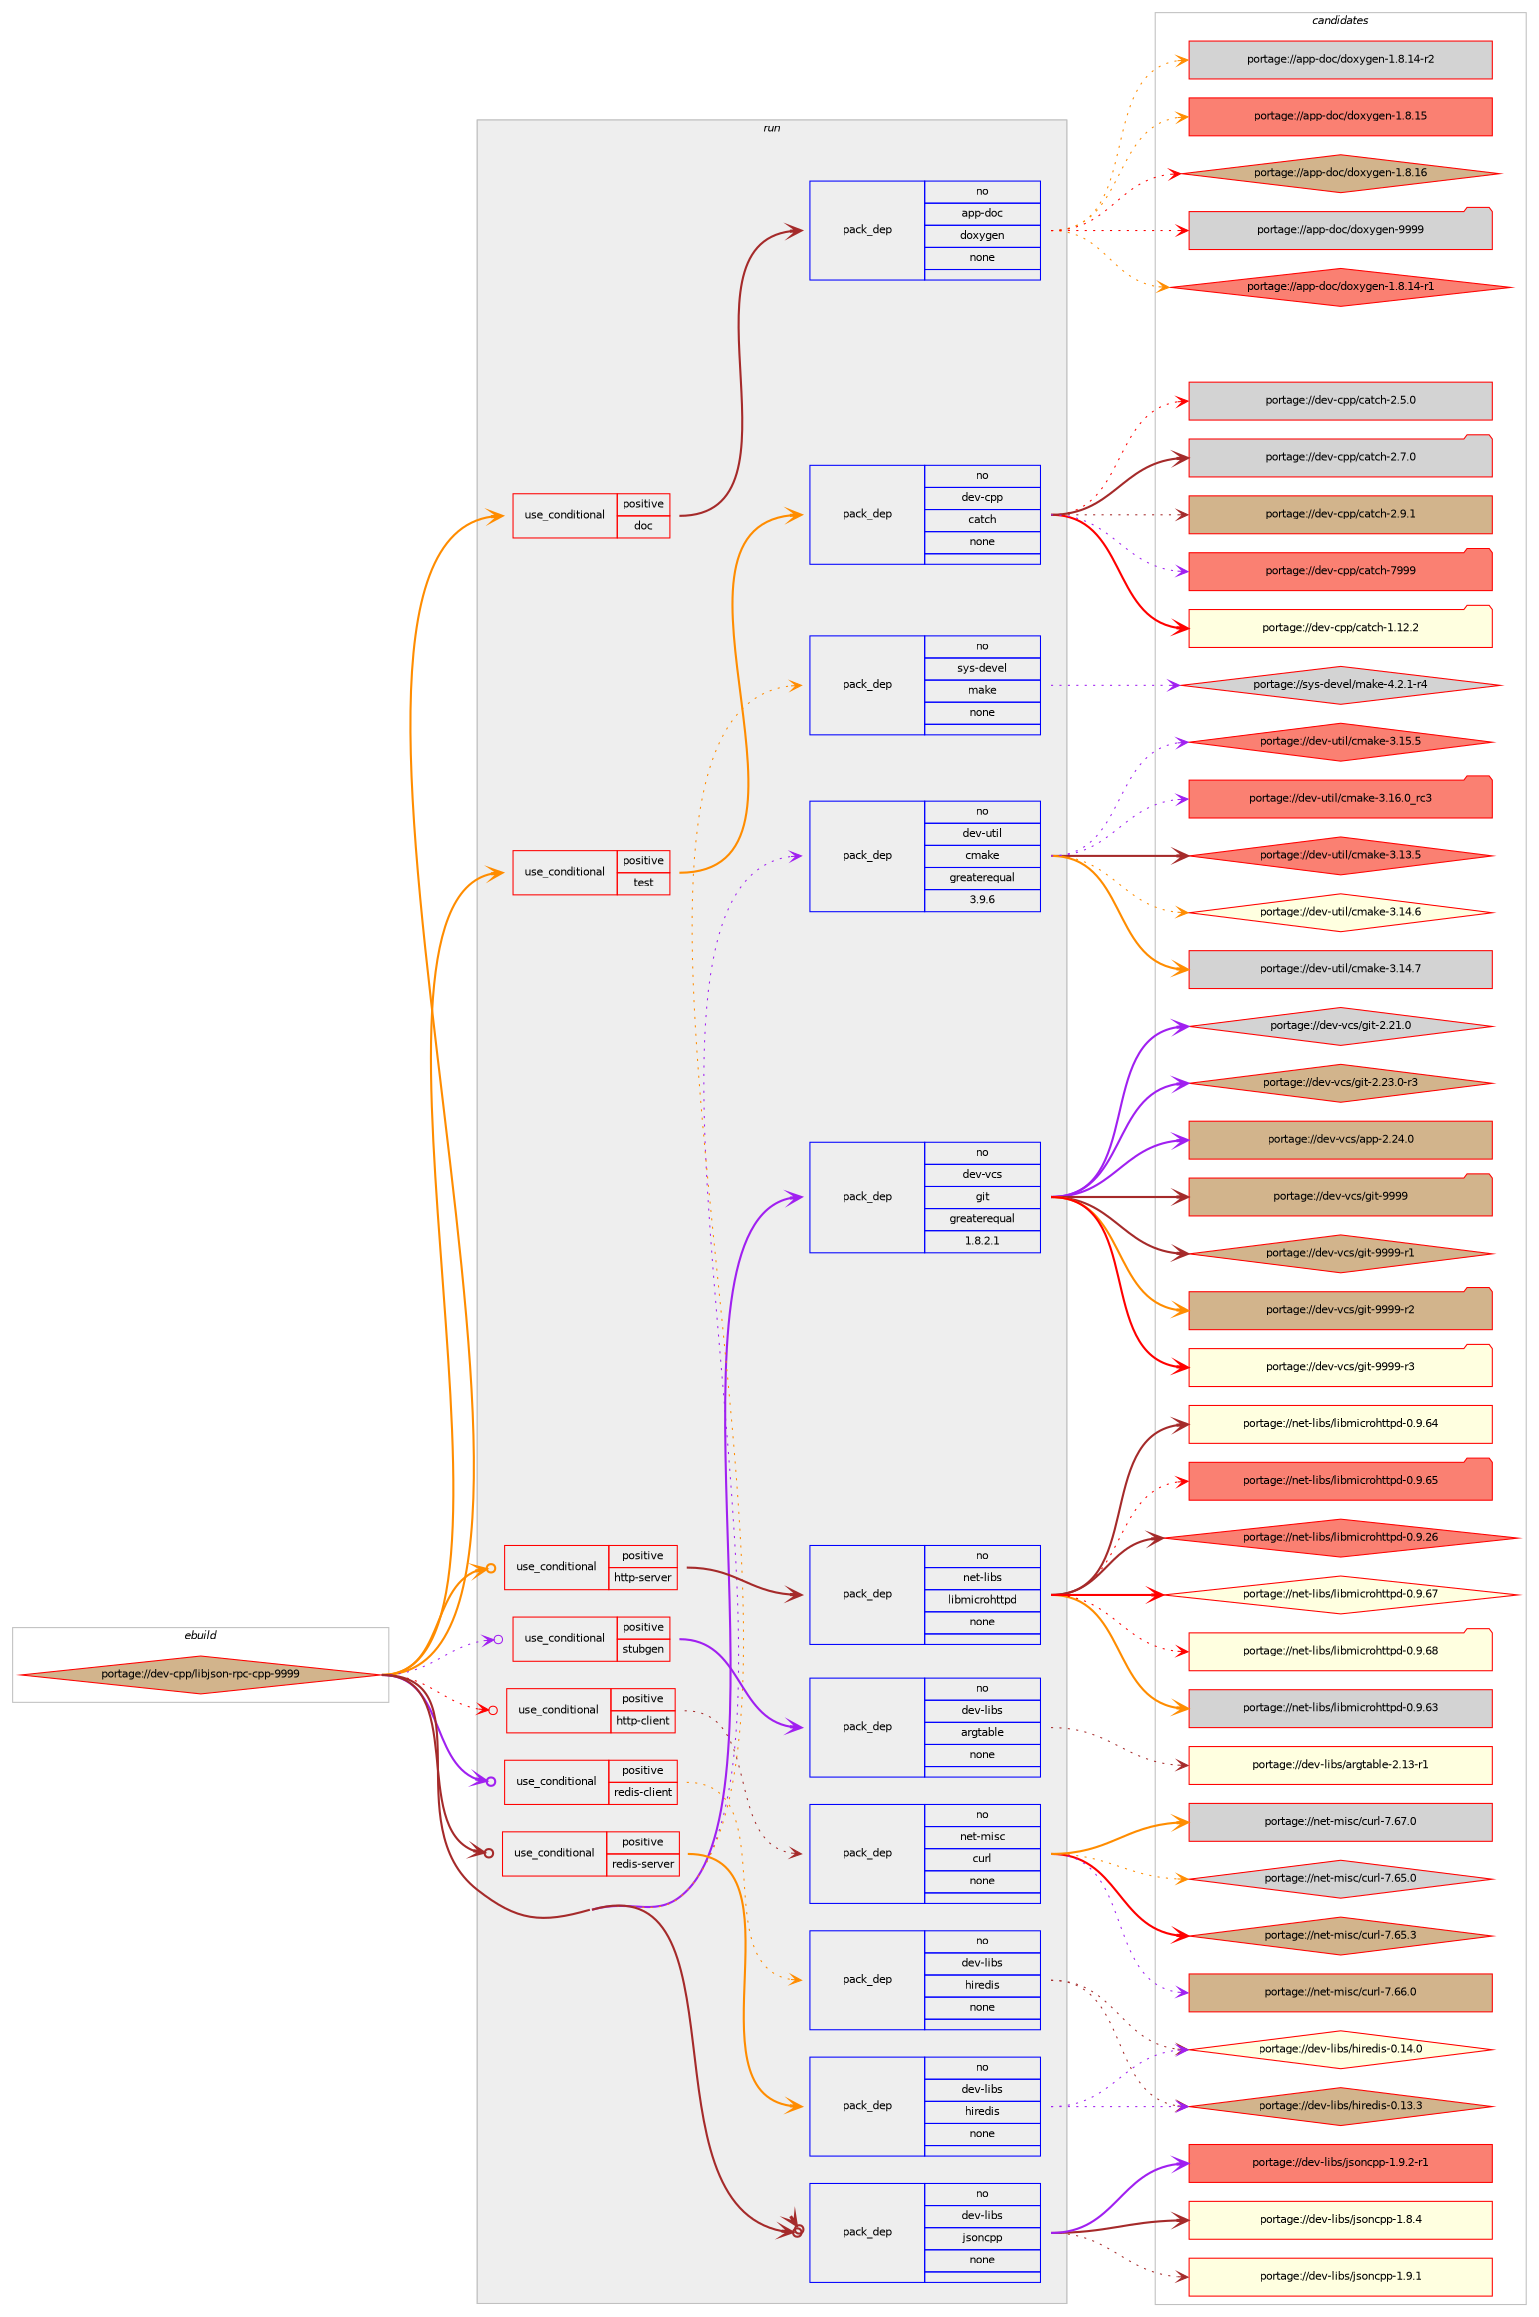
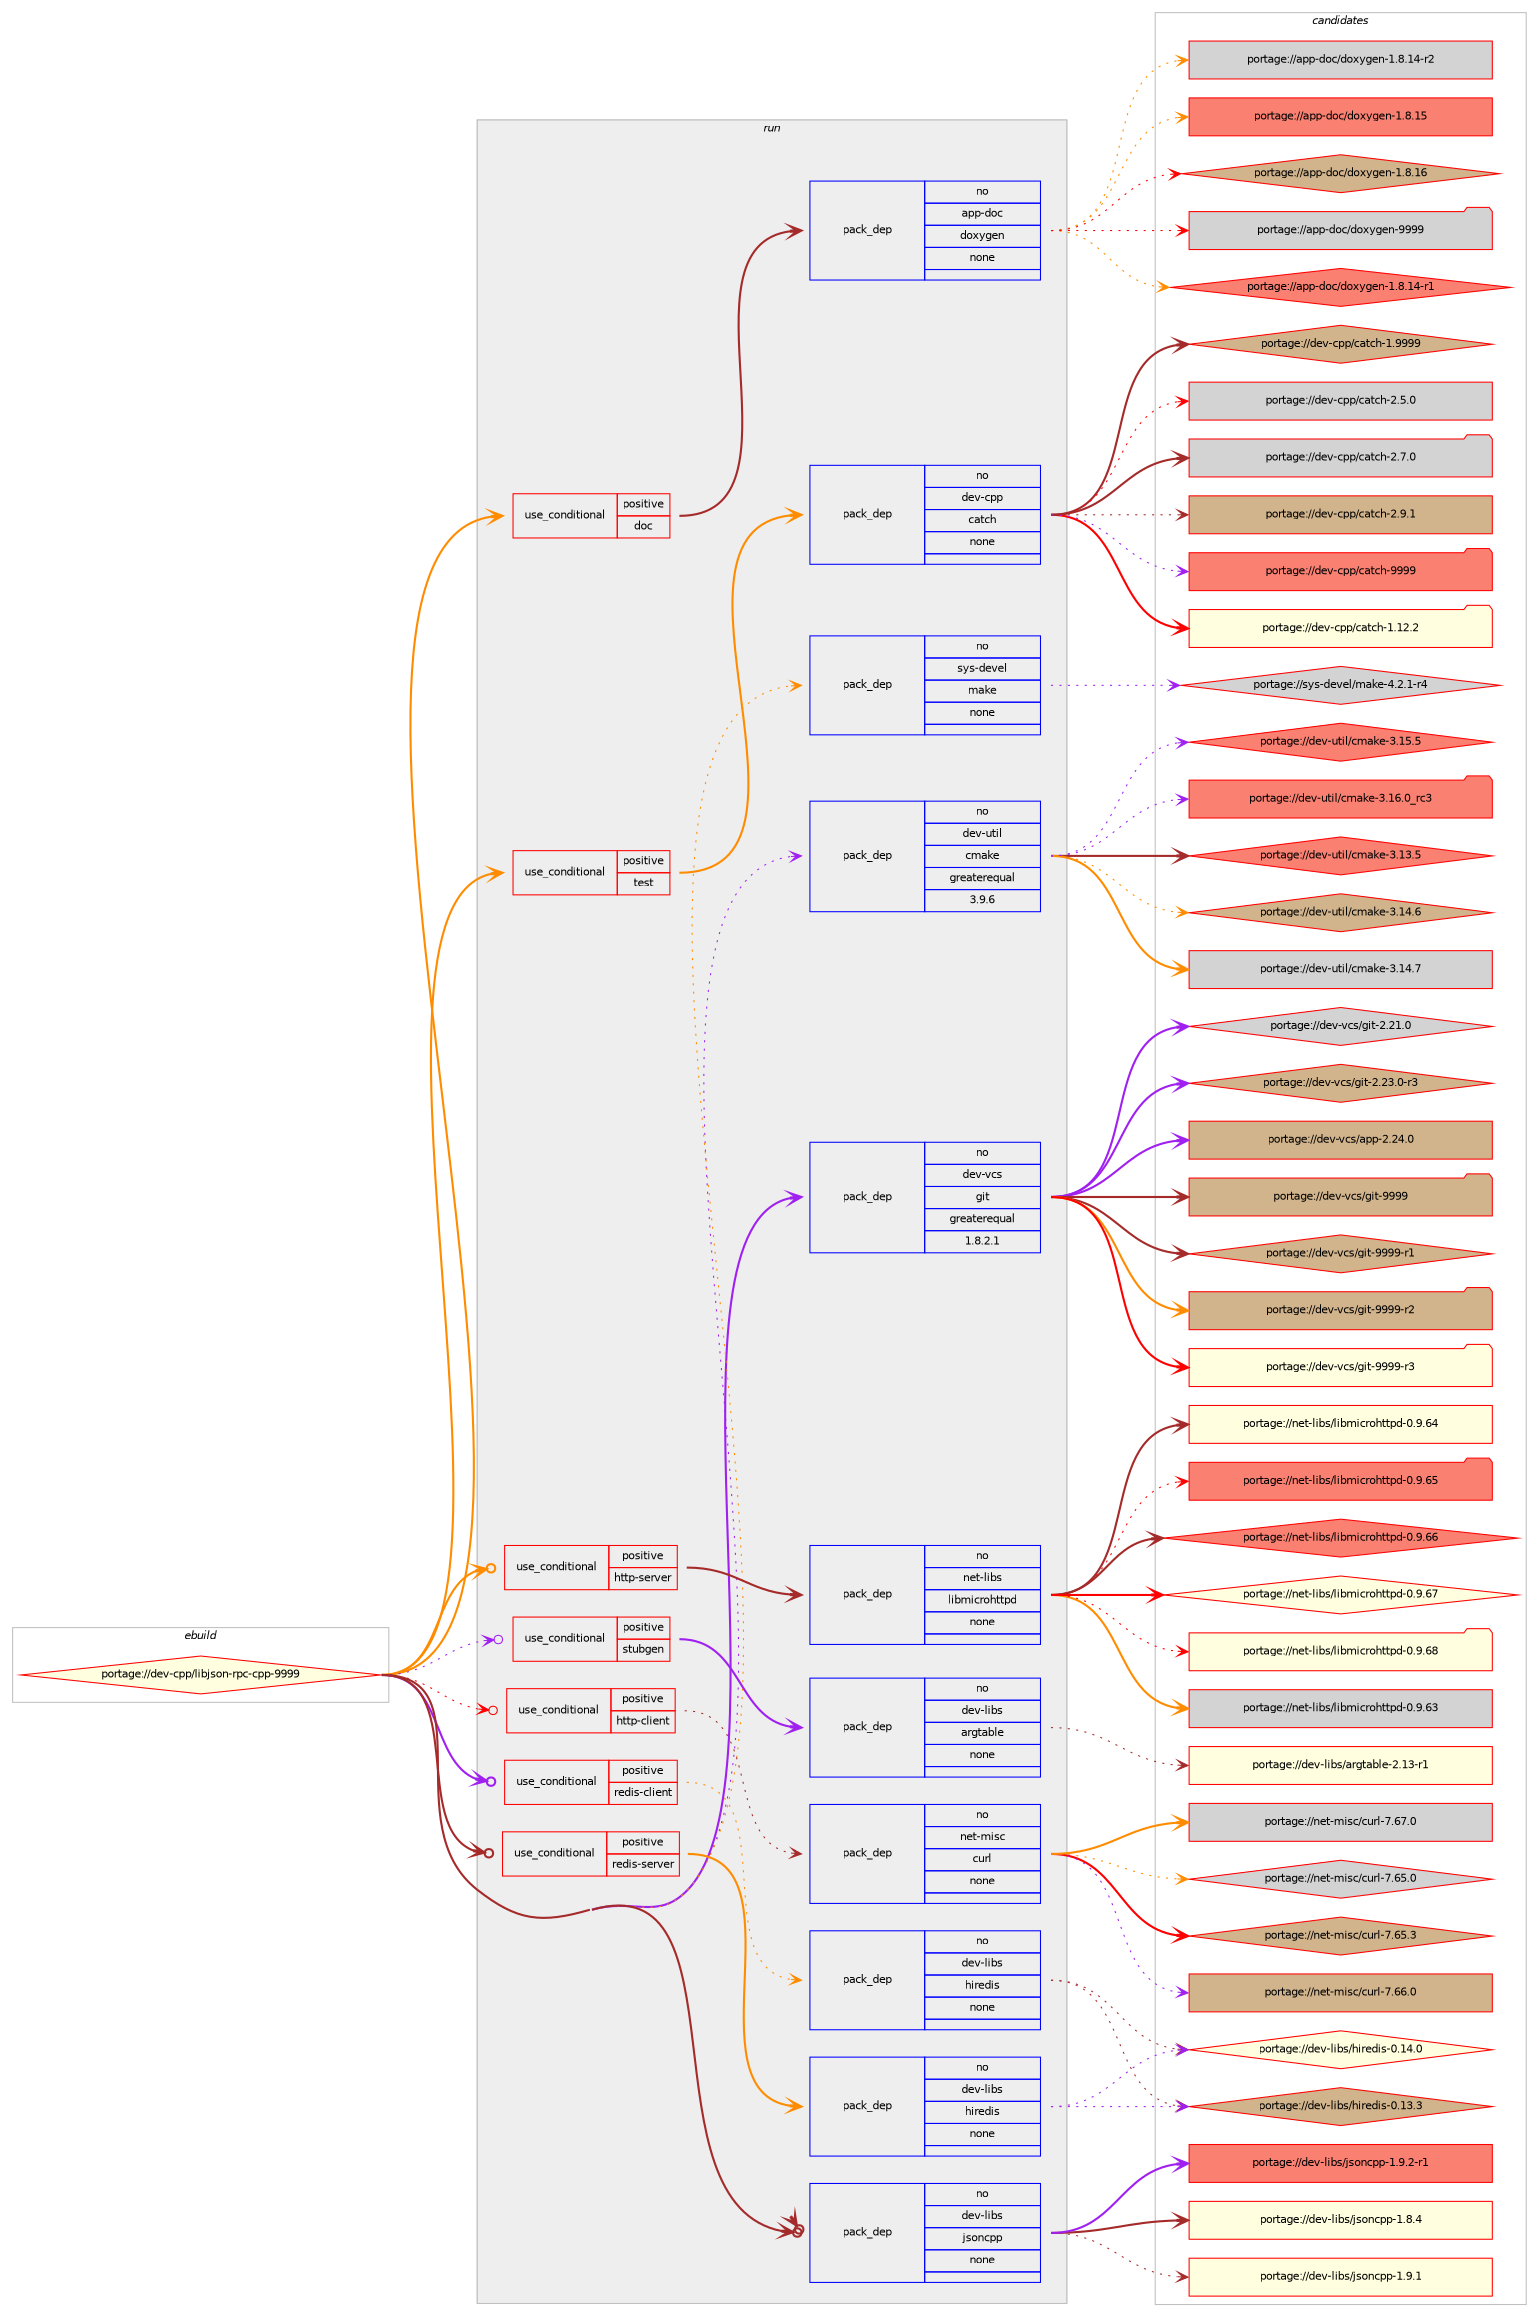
node "portage://dev-cpp/catch-1.9999": added
node "portage://dev-cpp/catch-7999": label "portage://dev-cpp/catch-7999" -> "portage://dev-cpp/catch-9999"
node "portage://dev-util/cmake-3.14.6": fillcolor lightyellow -> tan
node "portage://net-libs/libmicrohttpd-0.9.26": label "portage://net-libs/libmicrohttpd-0.9.26" -> "portage://net-libs/libmicrohttpd-0.9.66"
node "portage://dev-cpp/libjson-rpc-cpp-9999": fillcolor tan -> lightyellow
